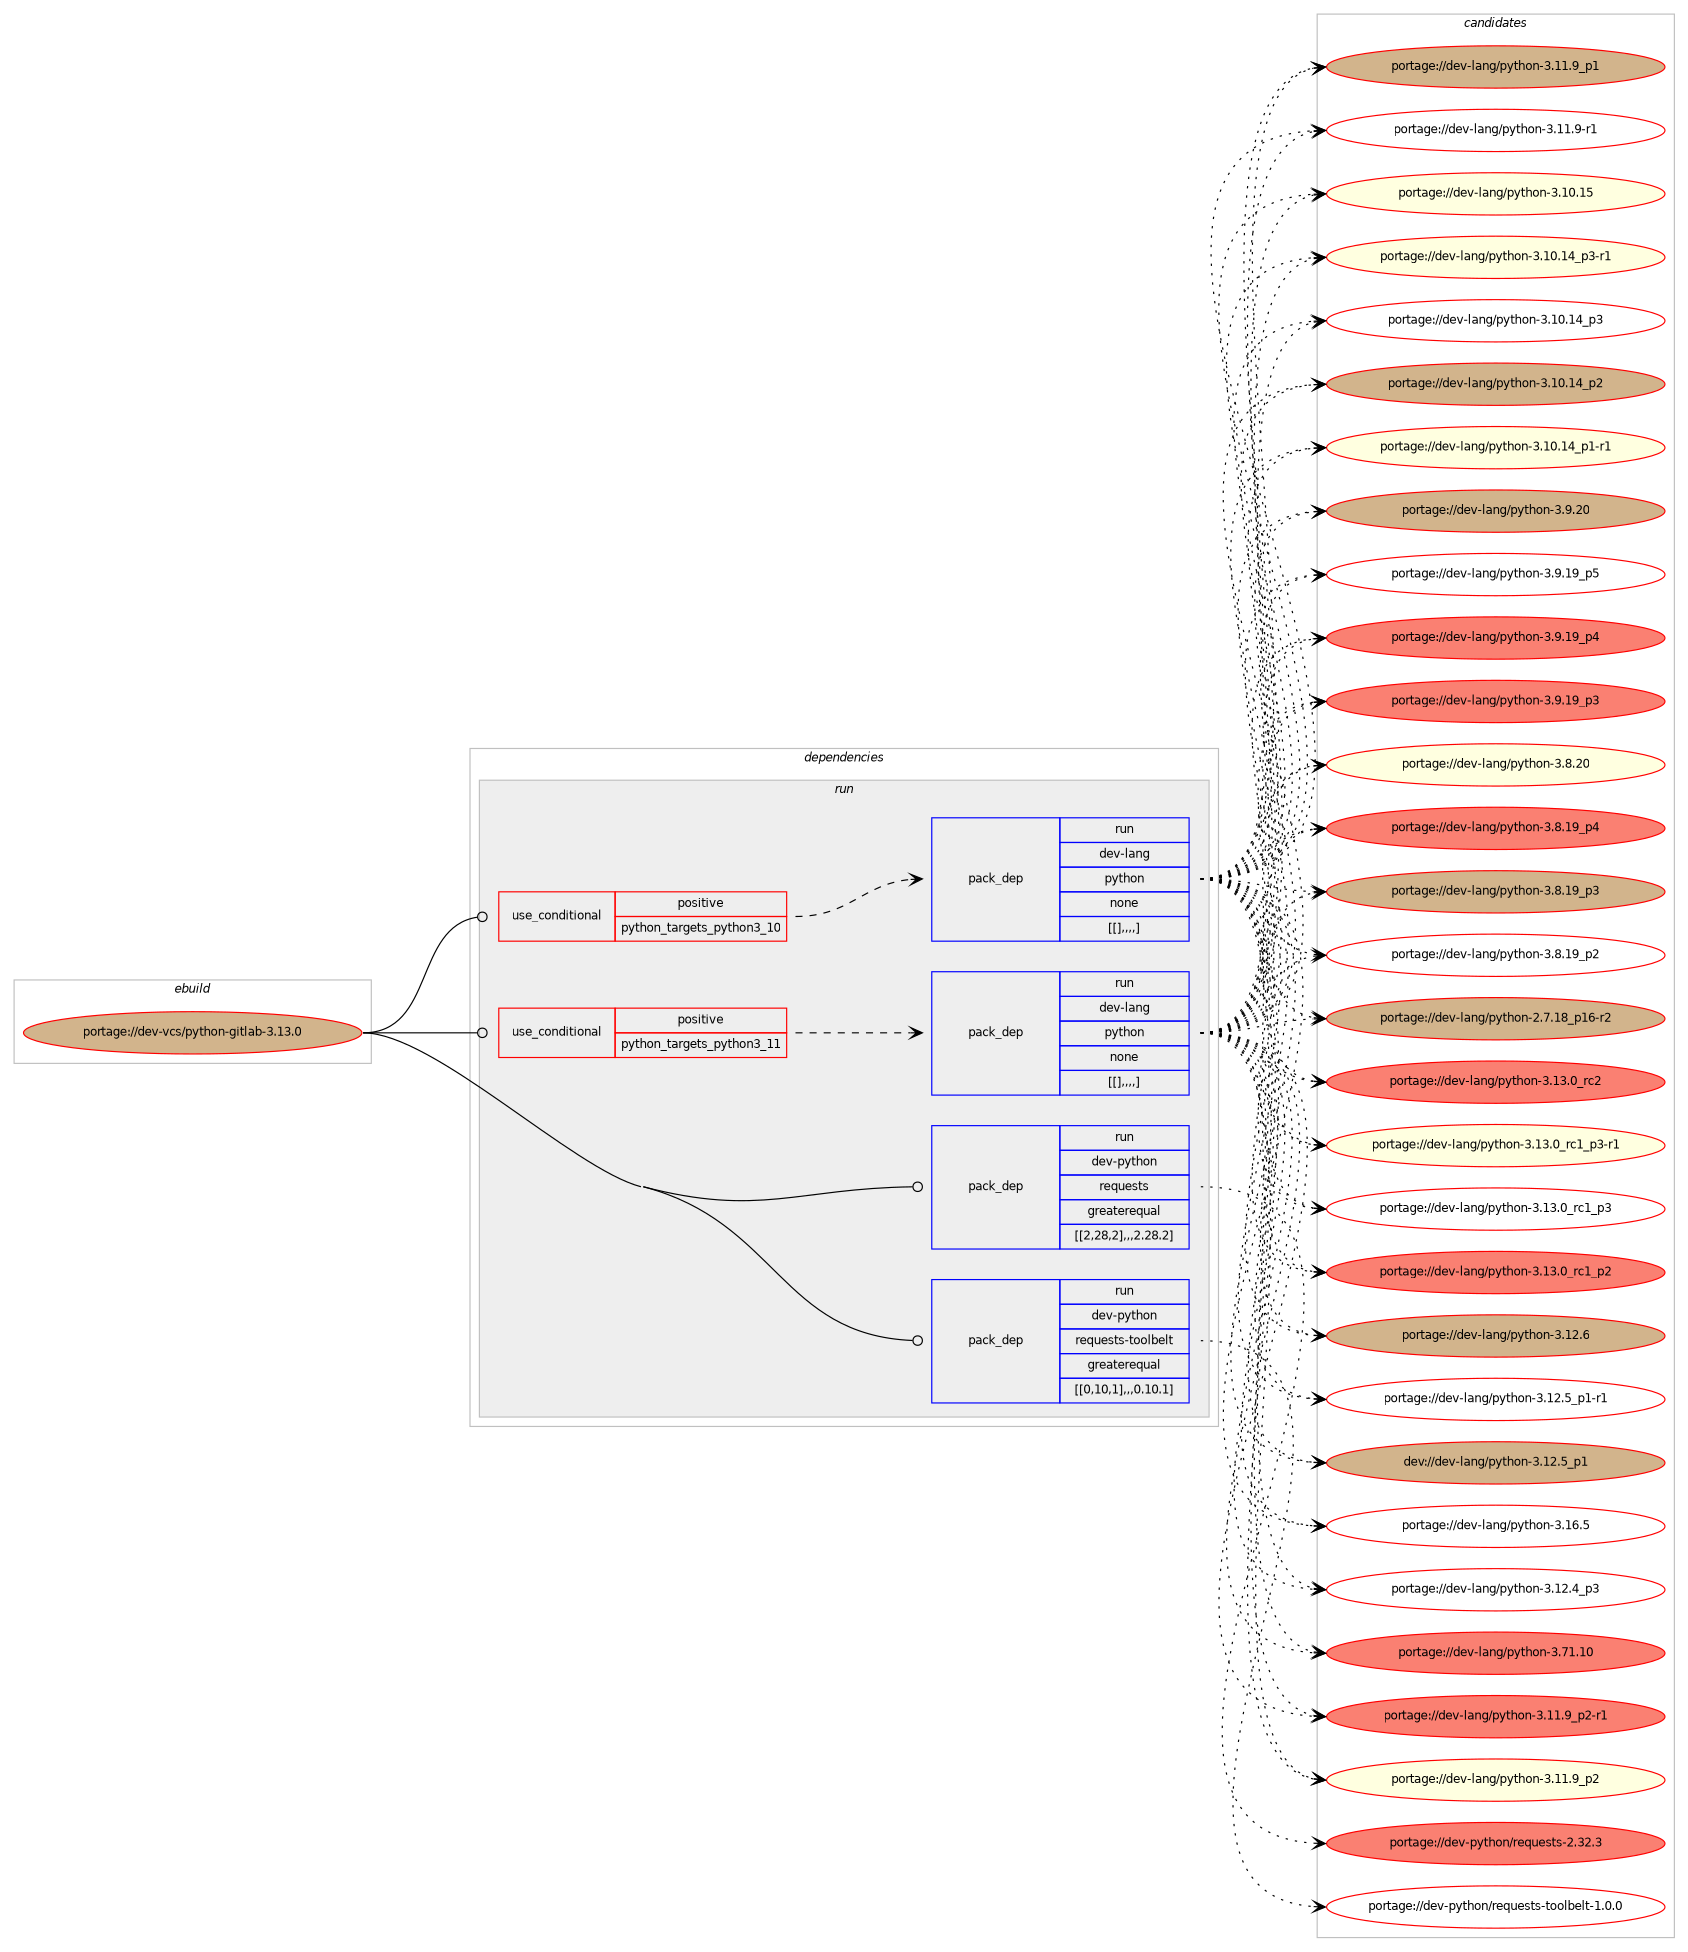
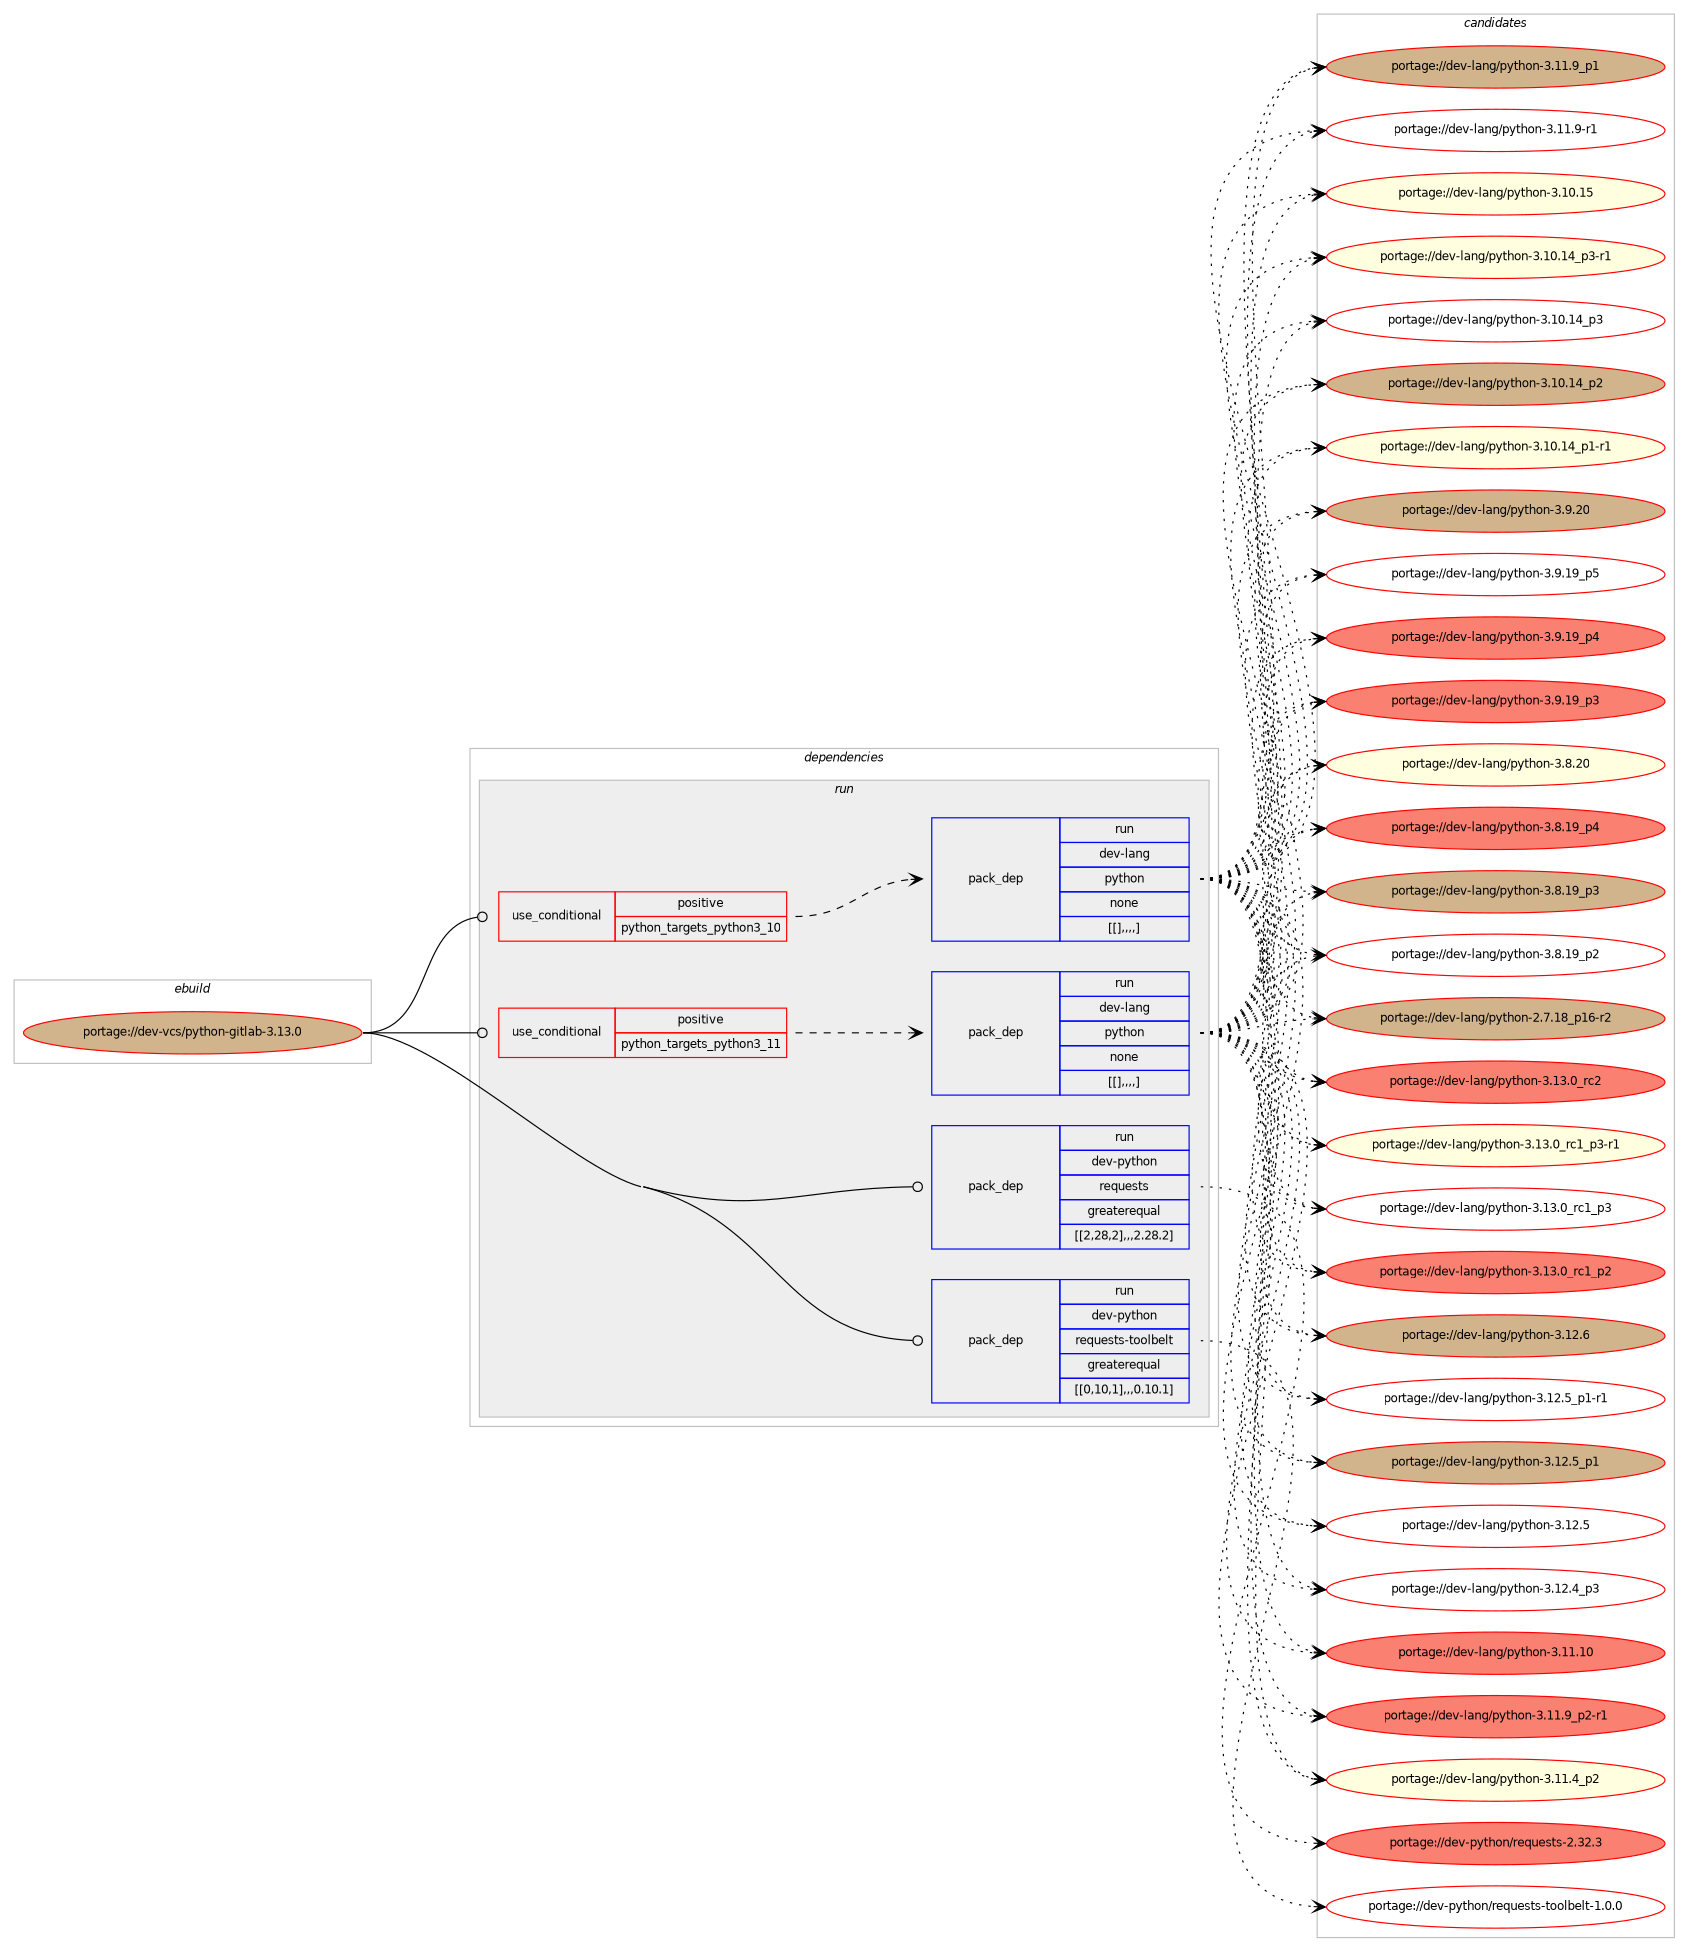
node "dev://dev-lang/python-3.12.5_p1": label "dev://dev-lang/python-3.12.5_p1" -> "portage://dev-lang/python-3.12.5_p1"
node "portage://dev-lang/python-3.16.5": label "portage://dev-lang/python-3.16.5" -> "portage://dev-lang/python-3.12.5"
node "portage://dev-lang/python-3.71.10": label "portage://dev-lang/python-3.71.10" -> "portage://dev-lang/python-3.11.10"
node "portage://dev-lang/python-3.11.9_p2": label "portage://dev-lang/python-3.11.9_p2" -> "portage://dev-lang/python-3.11.4_p2"
